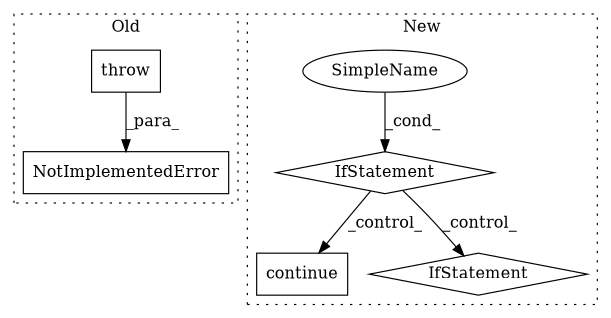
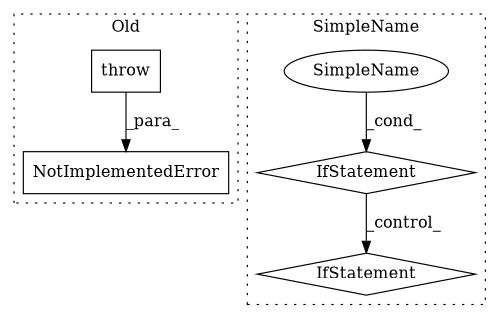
cluster "New": label "New" -> "SimpleName"
node "continue": removed
